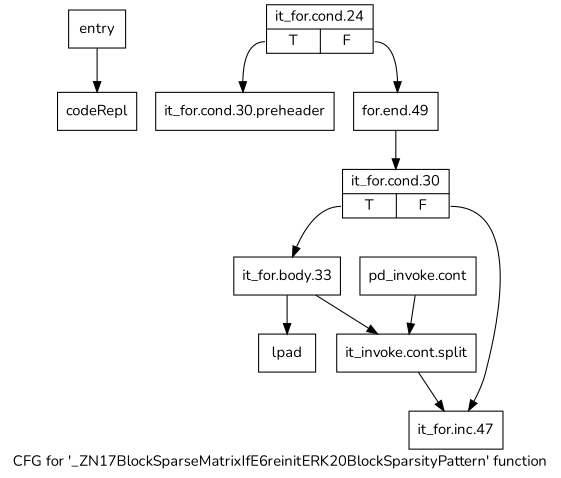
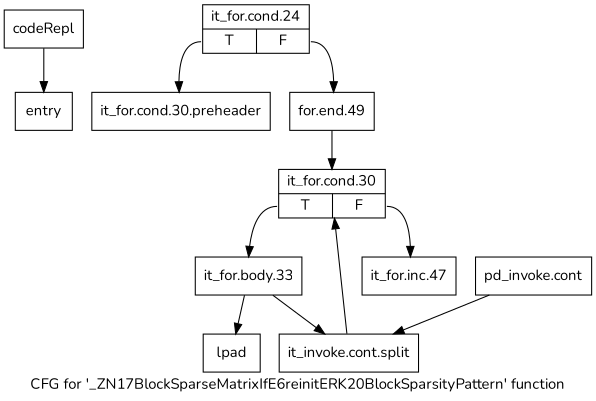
edge "entry" -> "codeRepl": reversed
edge "it_invoke.cont.split" -> "it_for.inc.47": now "it_invoke.cont.split" -> "it_for.cond.30"
